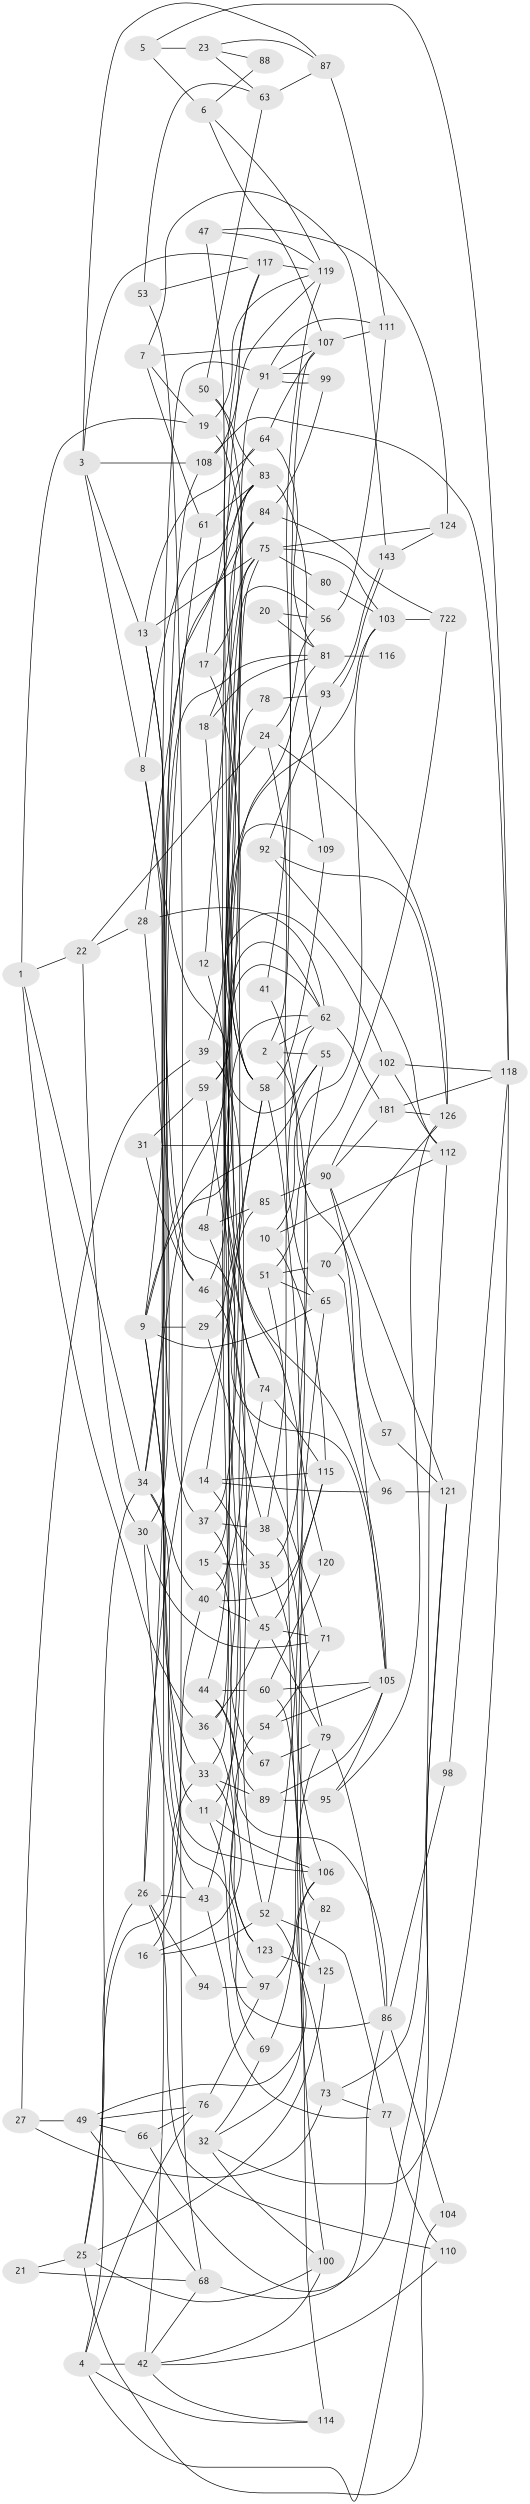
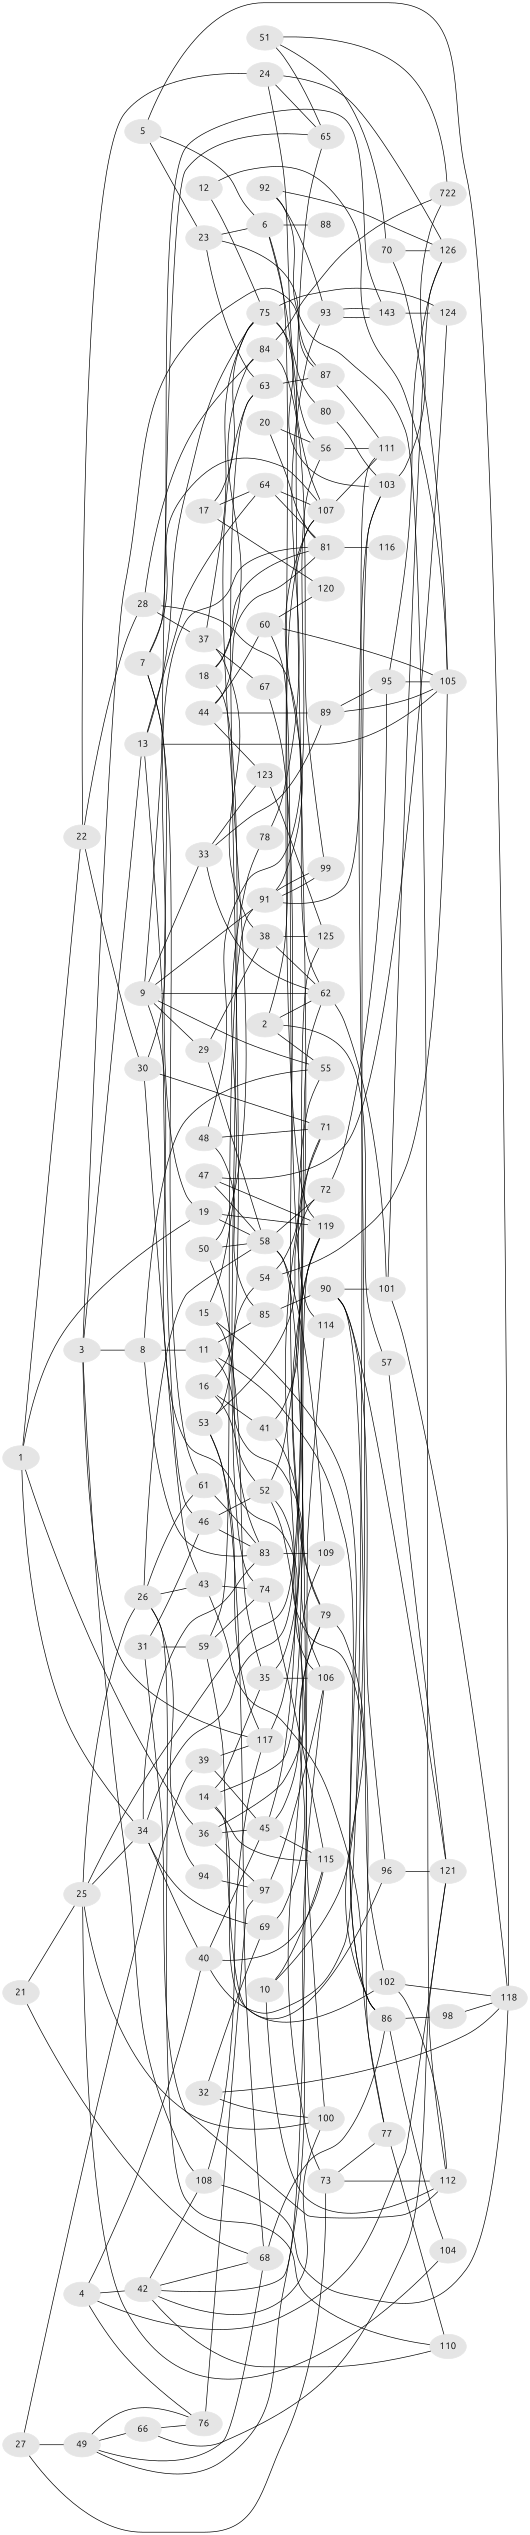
edge "23" -- "88": now "23" -- "6"
node "181": label "181" -> "101"
node "72": added
edge "33" -- "16": now "41" -- "16"
node "82": removed
edge "4" -- "114": removed
